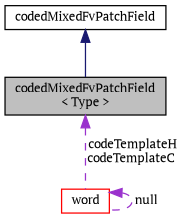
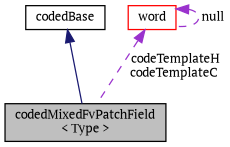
node "codedMixedFvPatchField": label "codedMixedFvPatchField" -> "codedBase"
edge "word" -> "codedMixedFvPatchField < Type >": reversed
